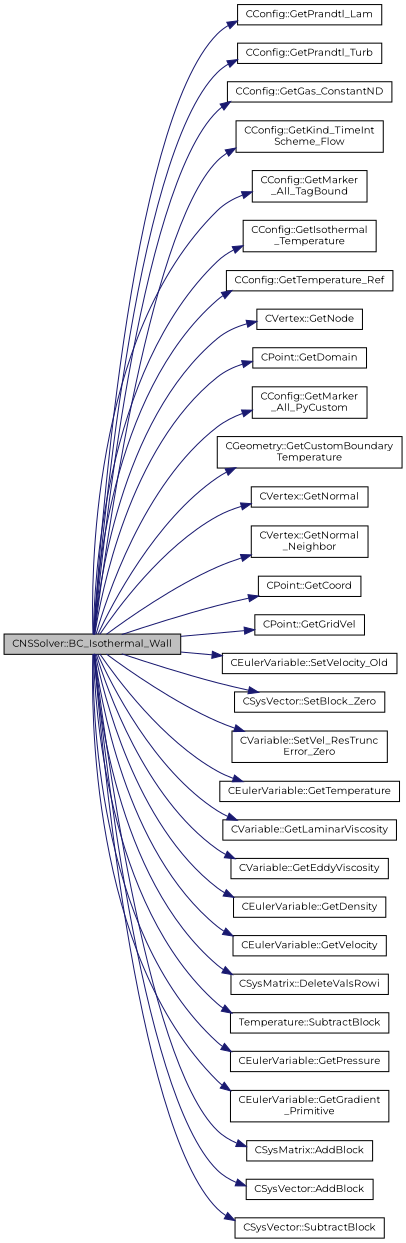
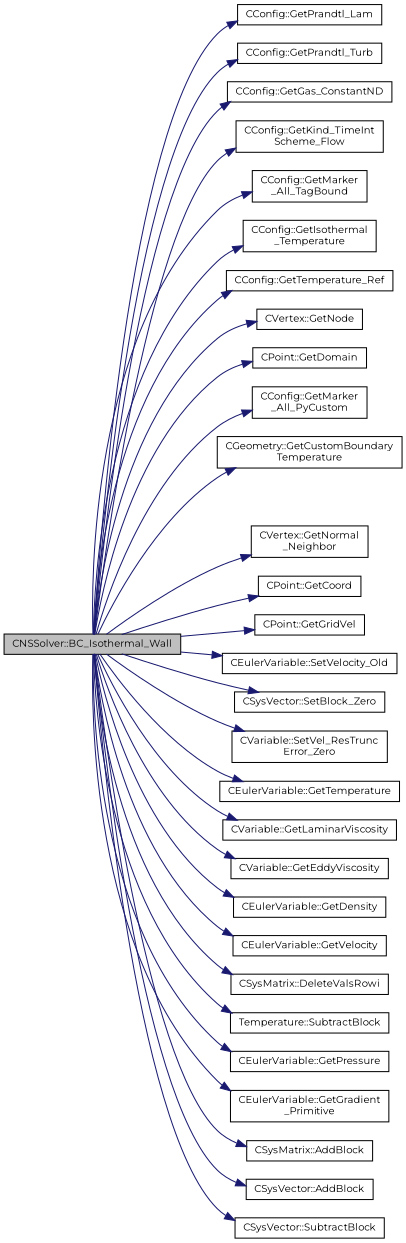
node "CVertex::GetNormal": removed
